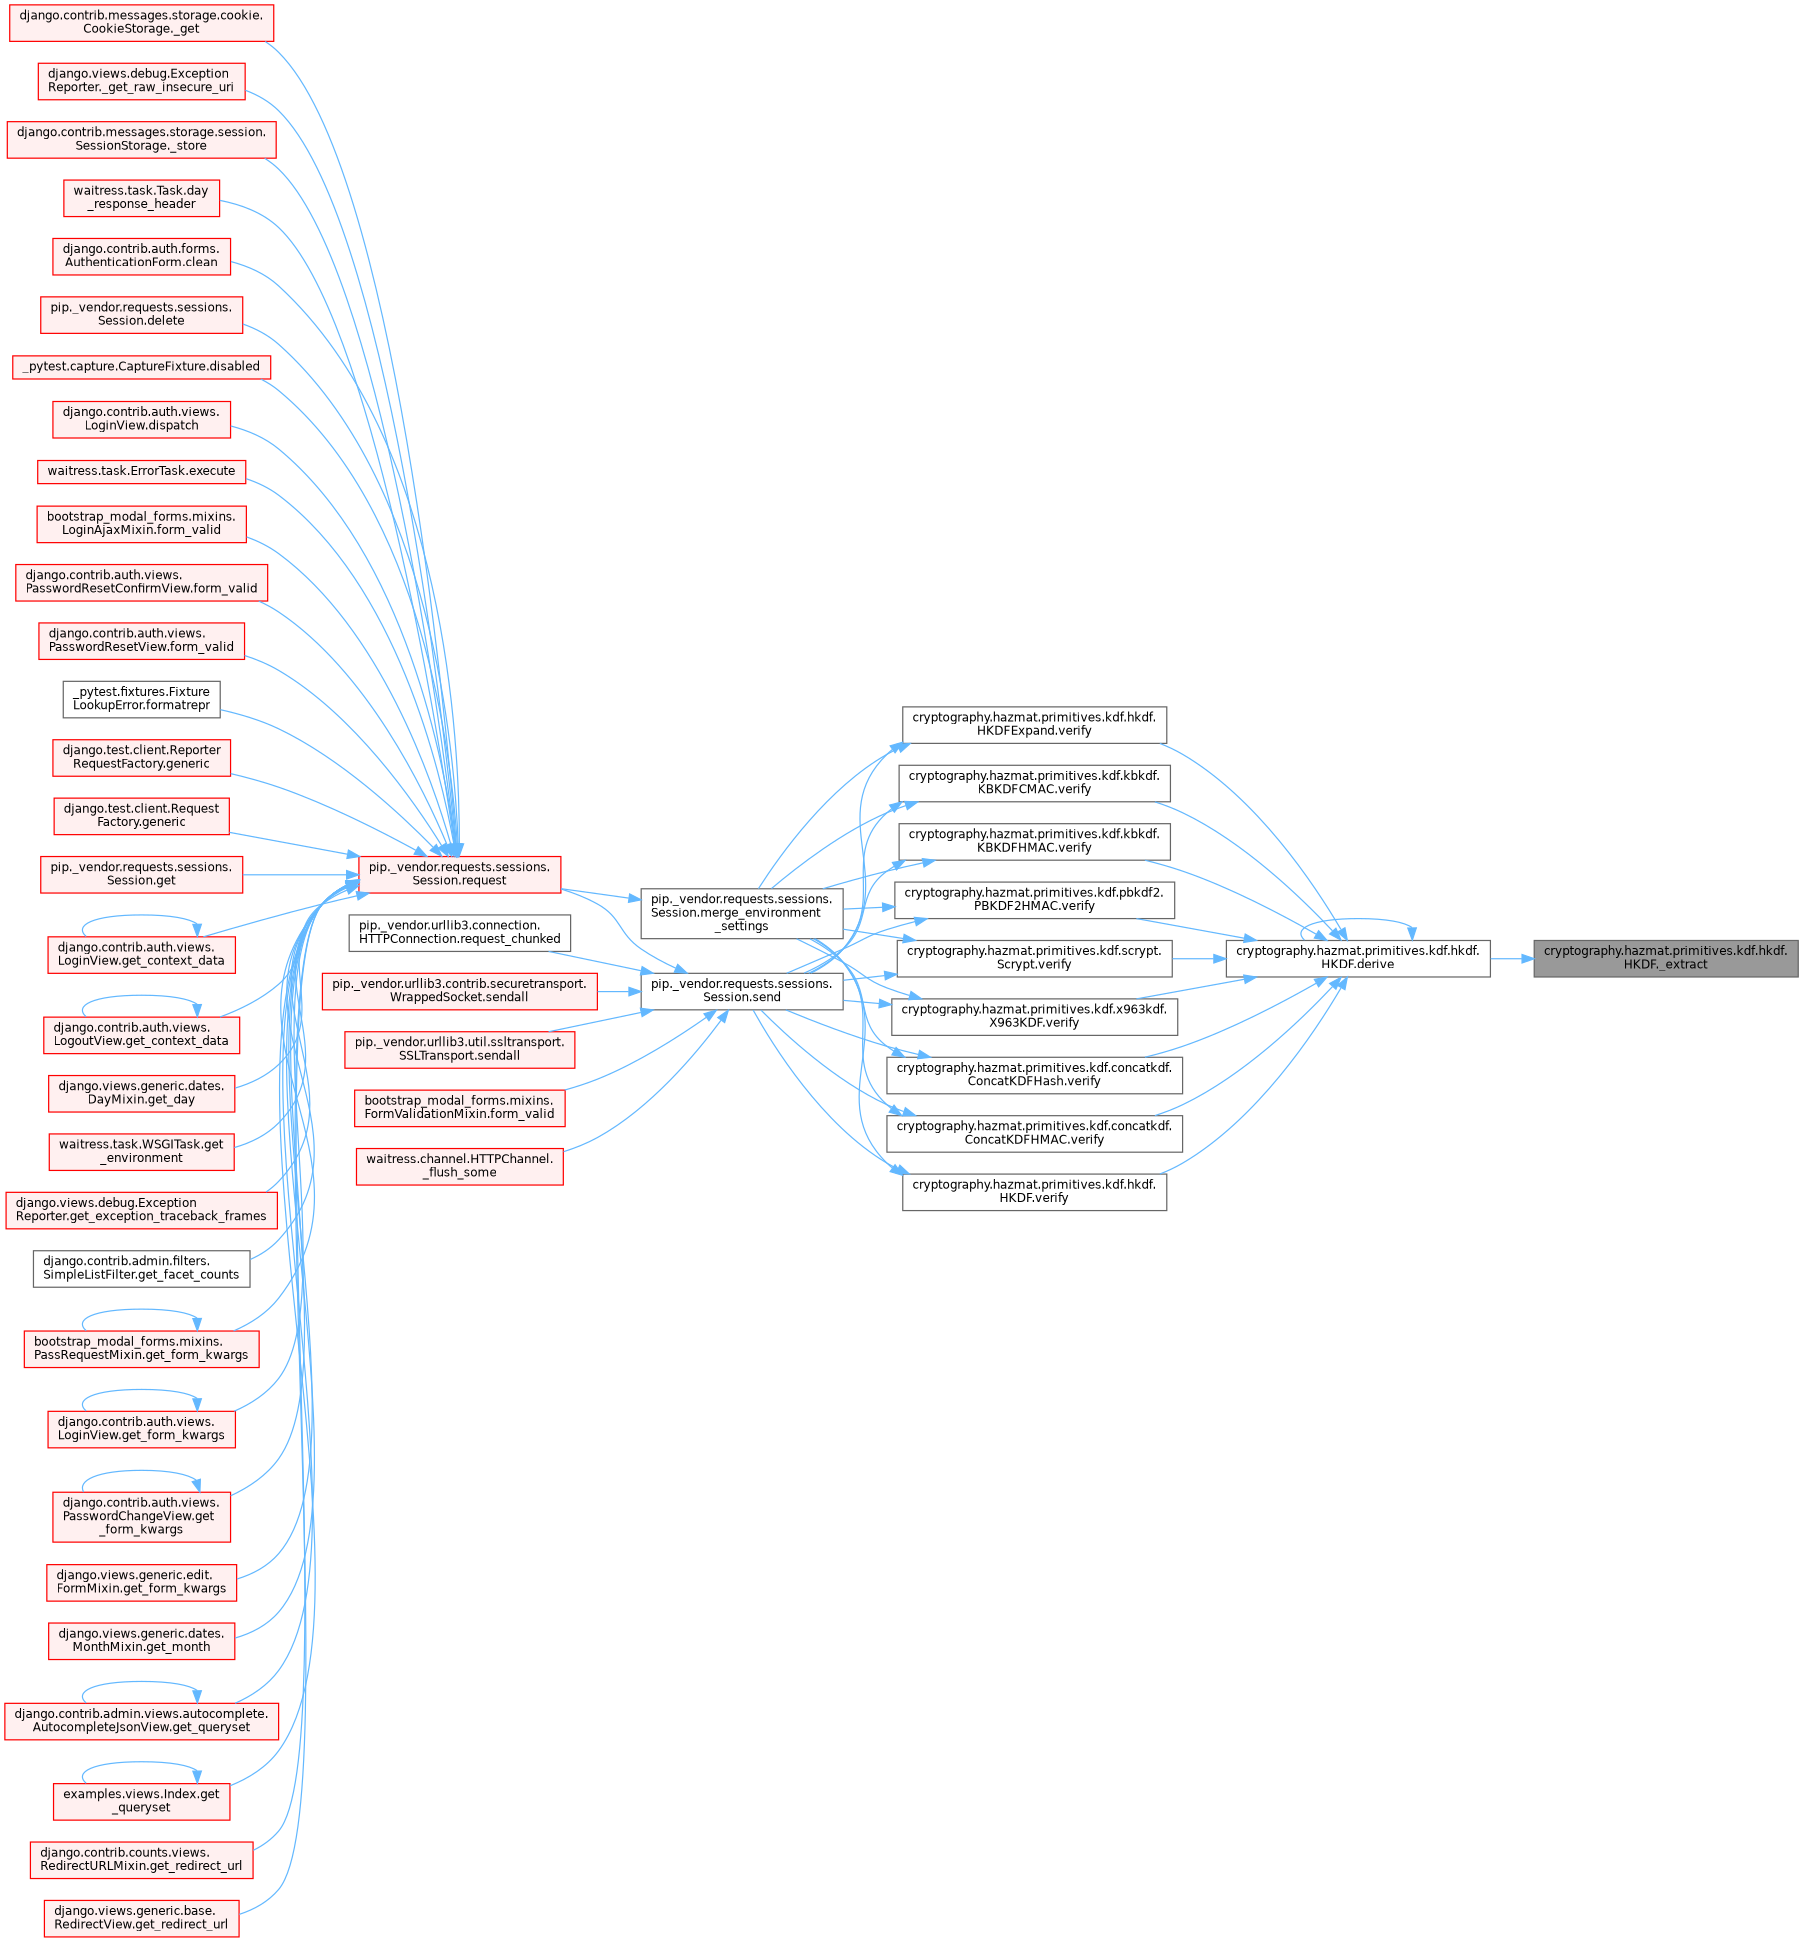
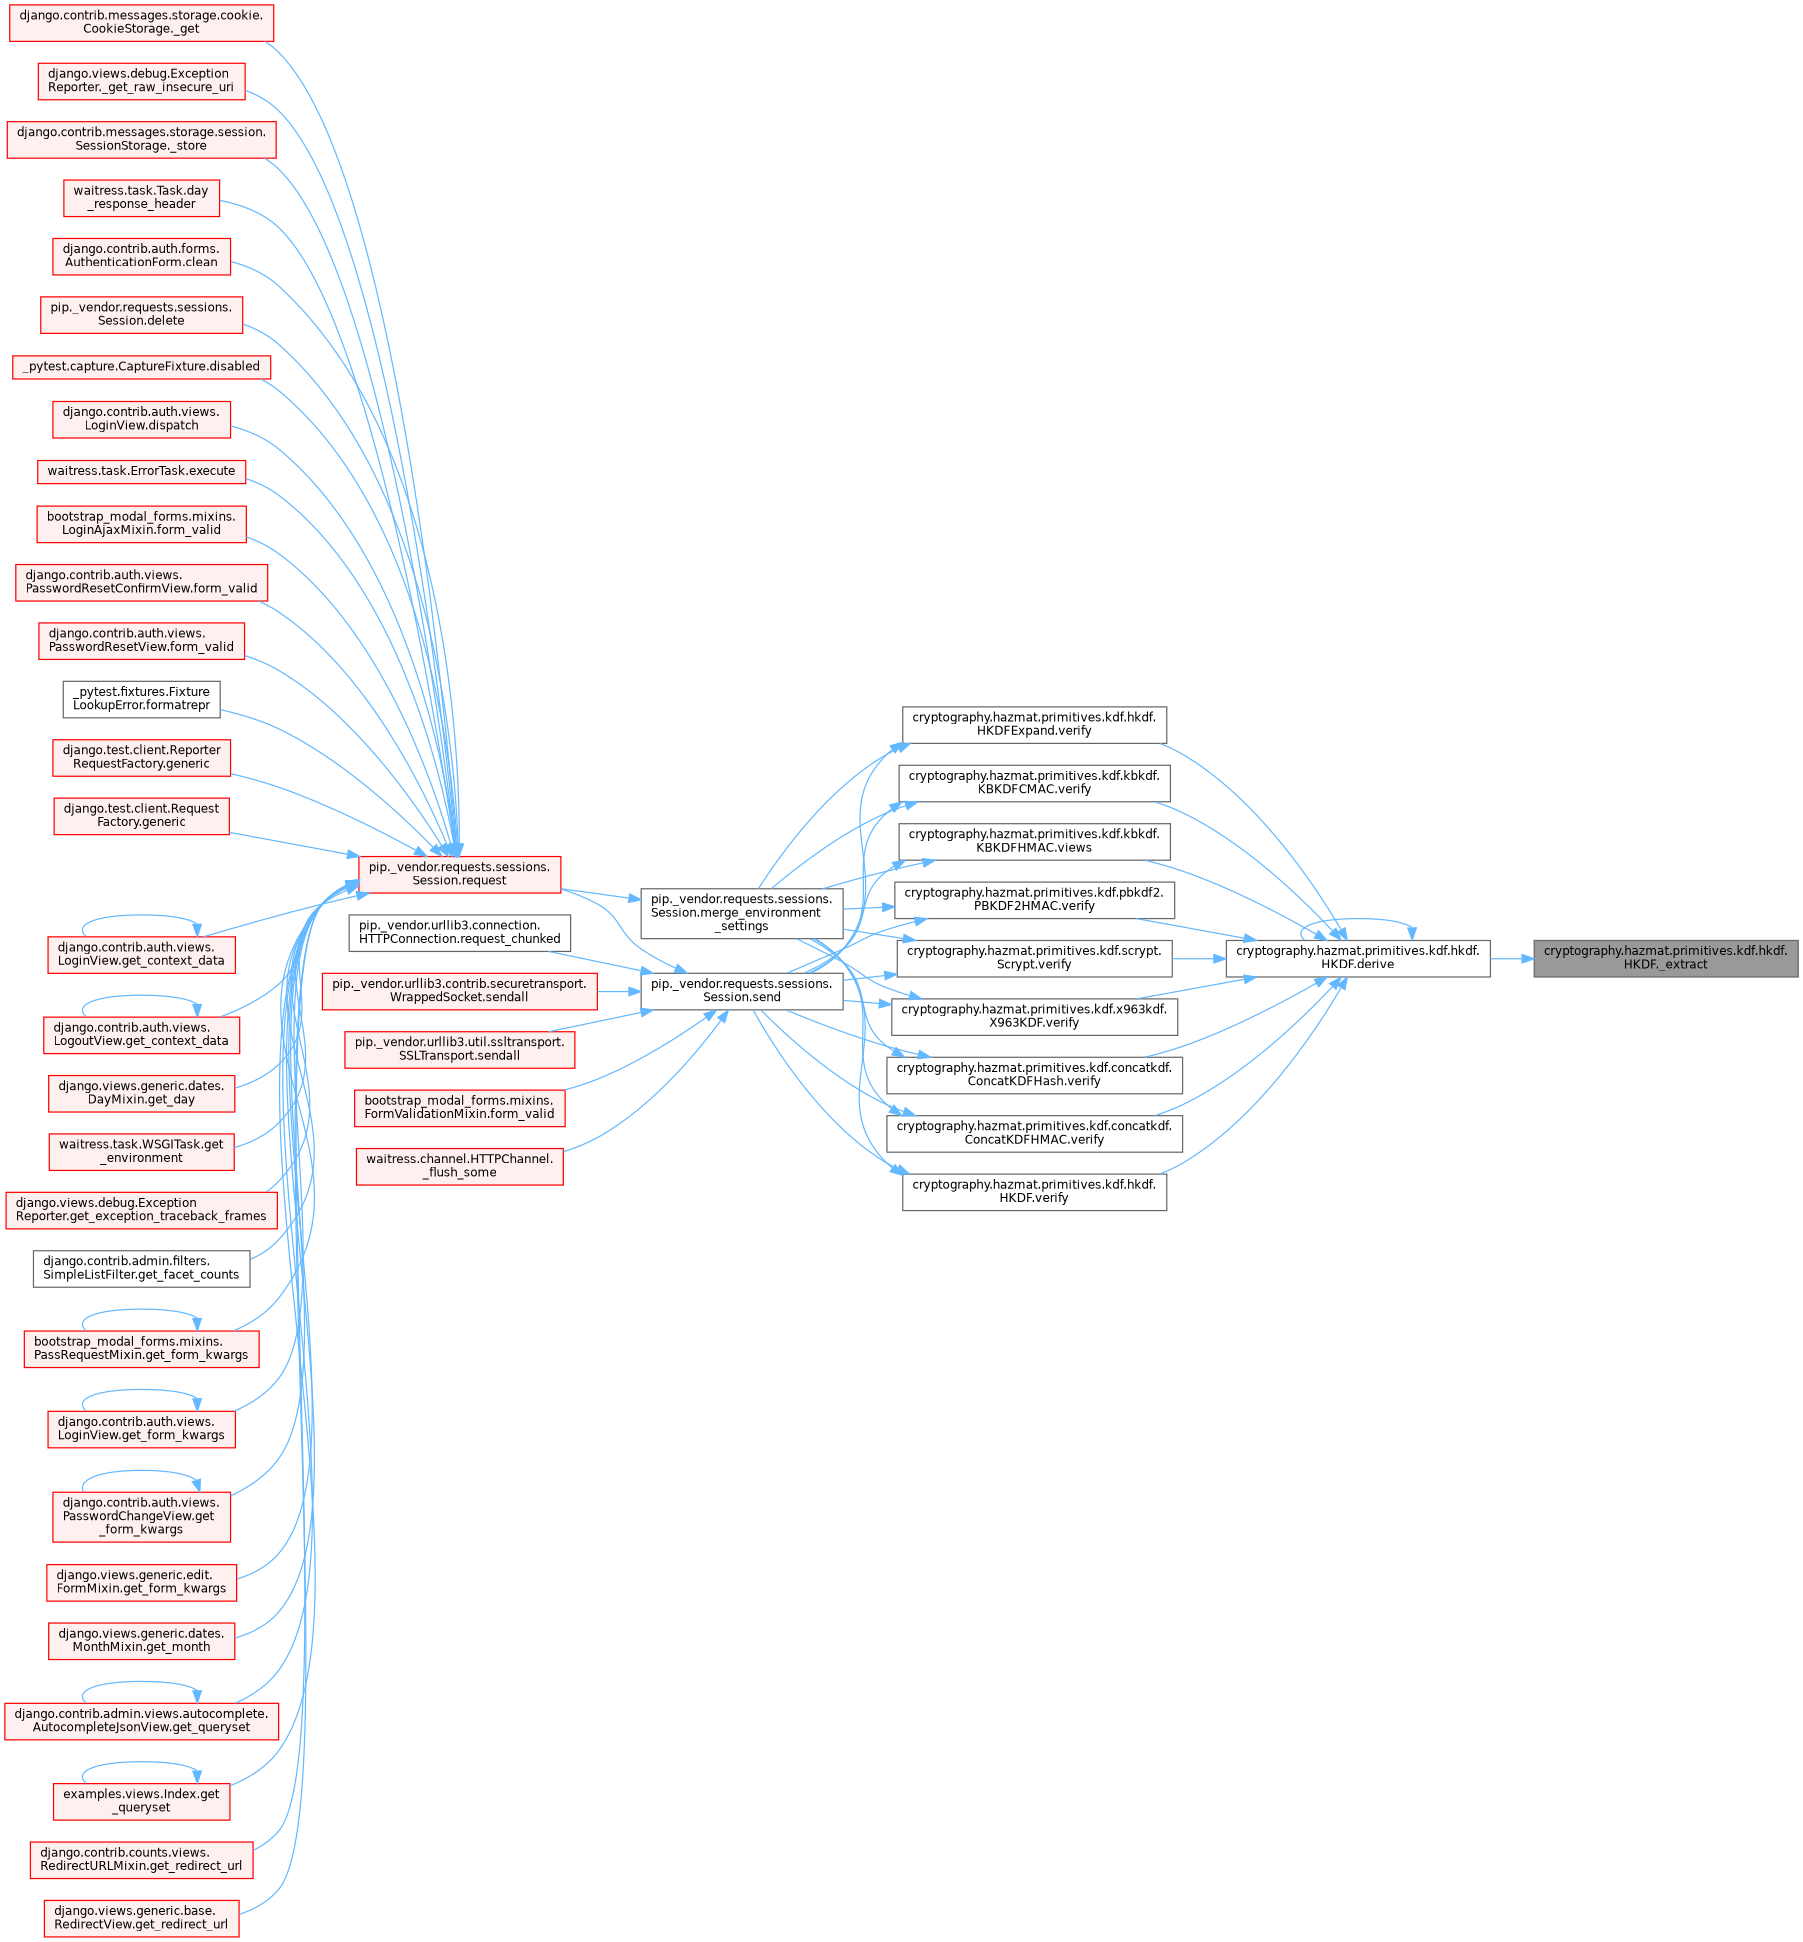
node "cryptography.hazmat.primitives.kdf.kbkdf. KBKDFHMAC.verify": label "cryptography.hazmat.primitives.kdf.kbkdf. KBKDFHMAC.verify" -> "cryptography.hazmat.primitives.kdf.kbkdf. KBKDFHMAC.views"
node "pip._vendor.requests.sessions. Session.get": removed
